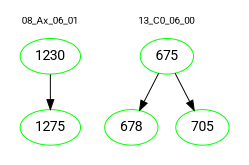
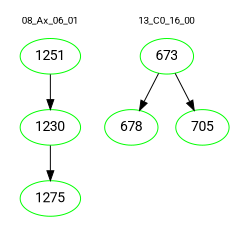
cluster "13_C0_06_00": label "13_C0_06_00" -> "13_C0_16_00"
node "1251": added
node "675": label "675" -> "673"
